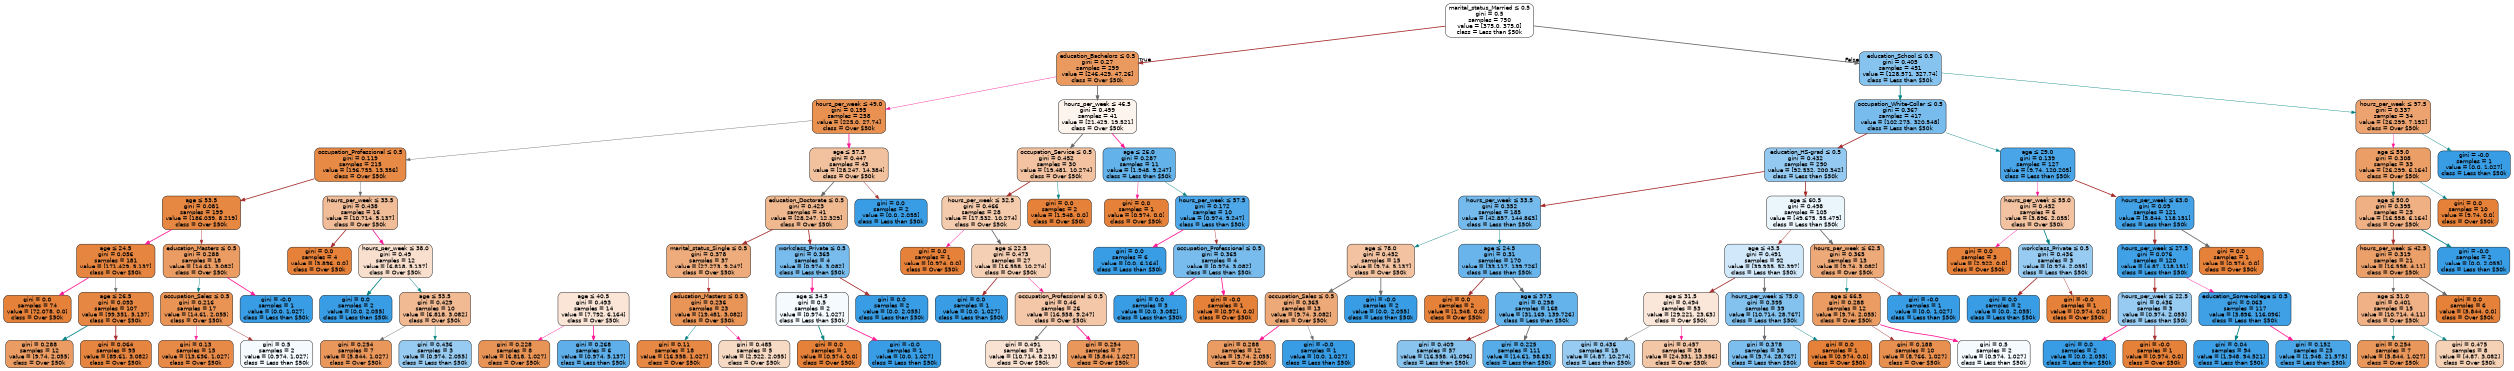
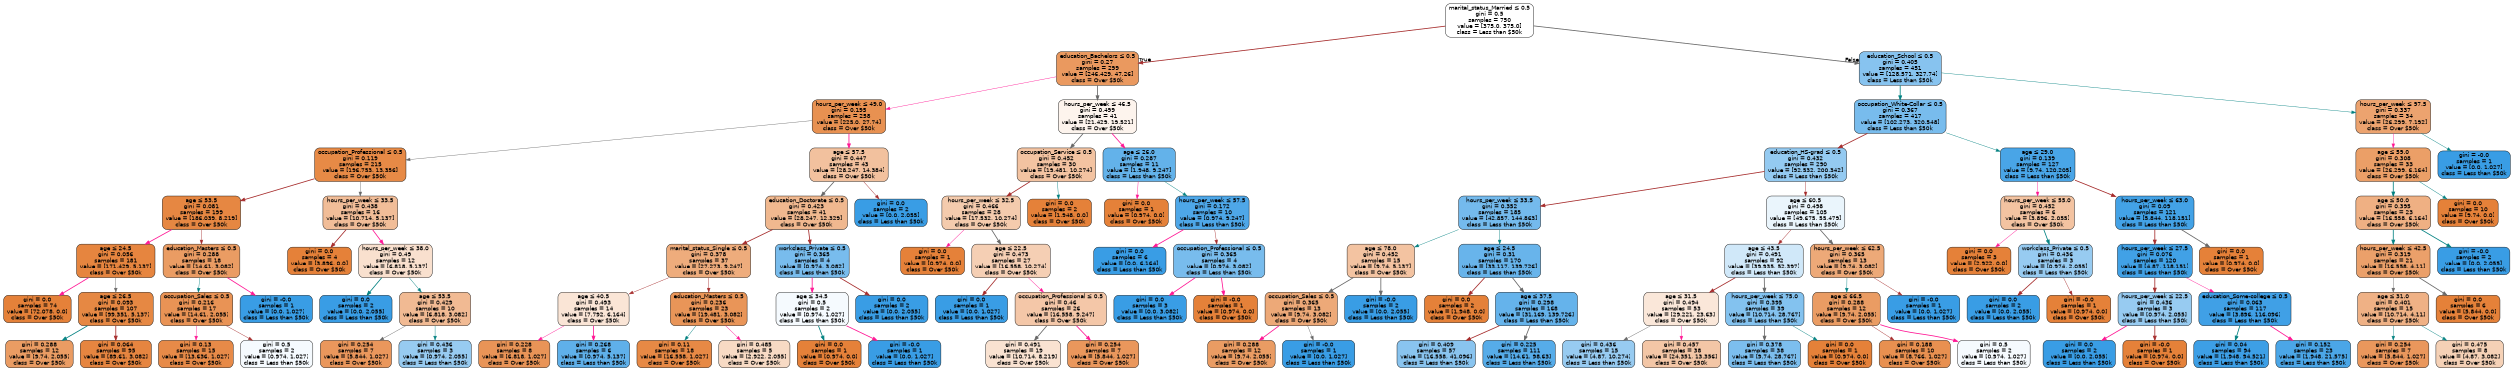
edge "education_HS-grad ≤ 0.5" -> "age ≤ 60.5": style bold -> solid
edge "age ≤ 50.0" -> "hours_per_week ≤ 42.5": color brown -> teal
edge "marital_status_Single ≤ 0.5" -> "age ≤ 40.5": added
